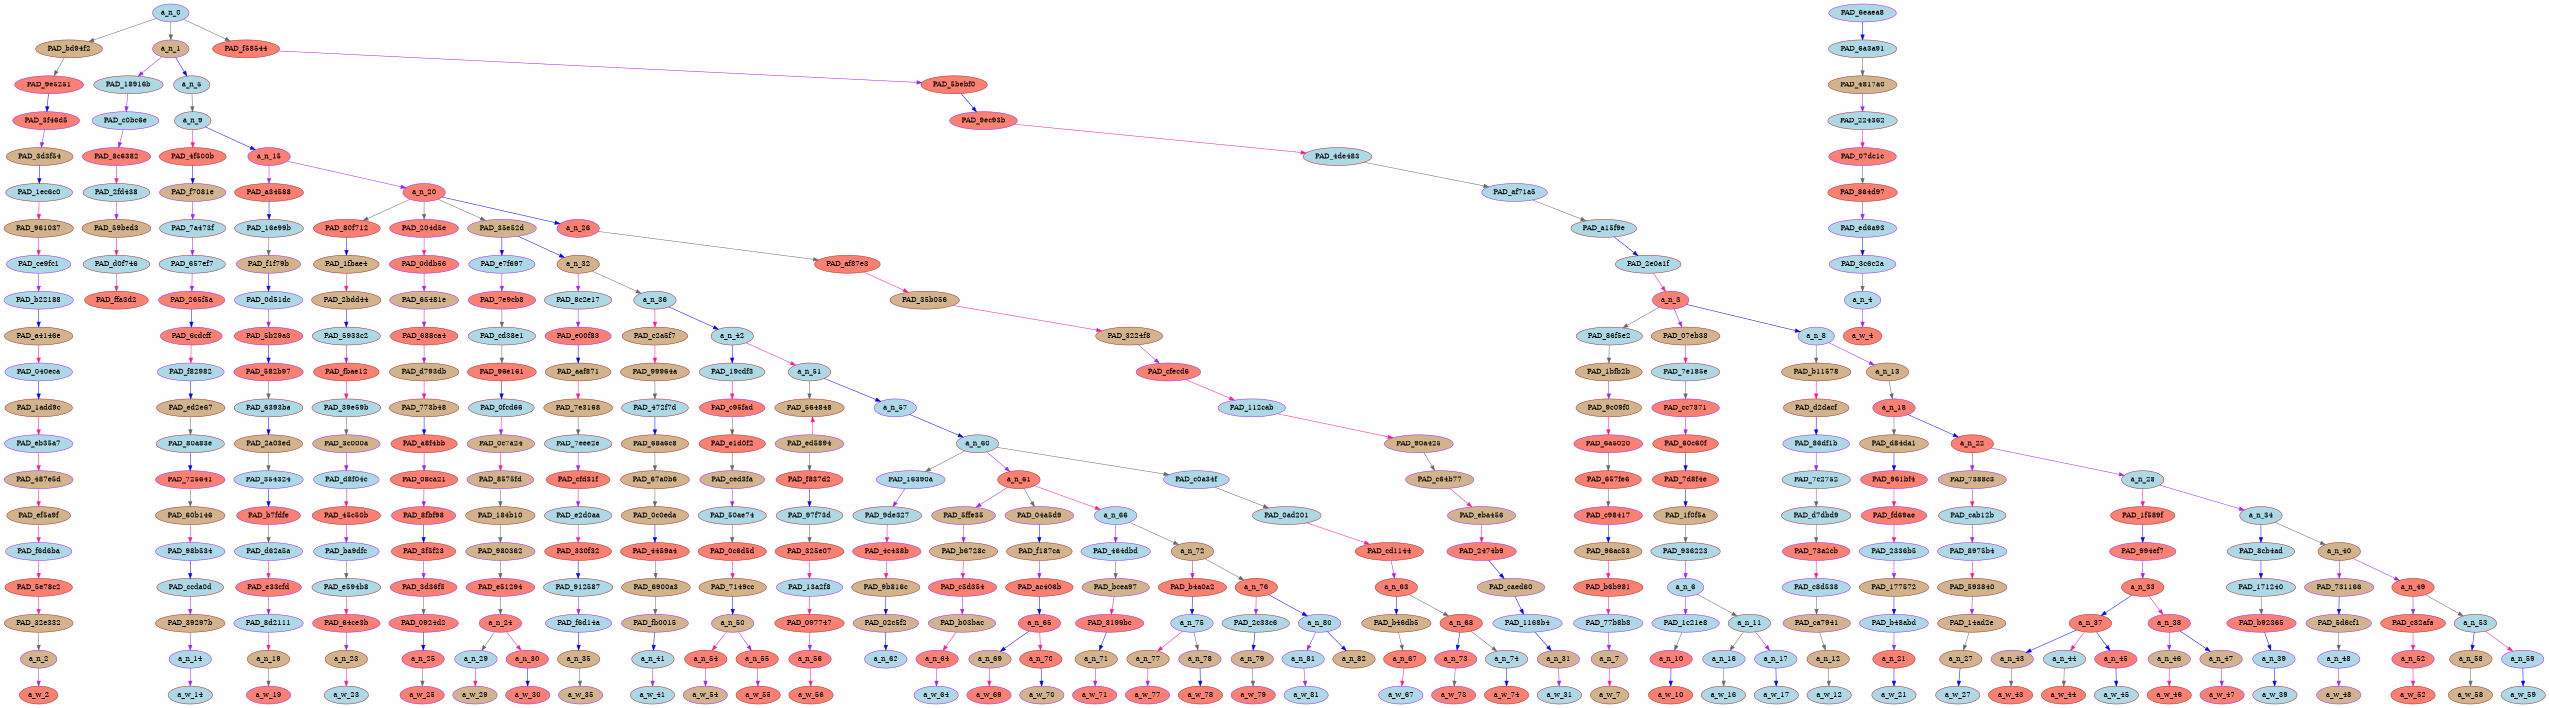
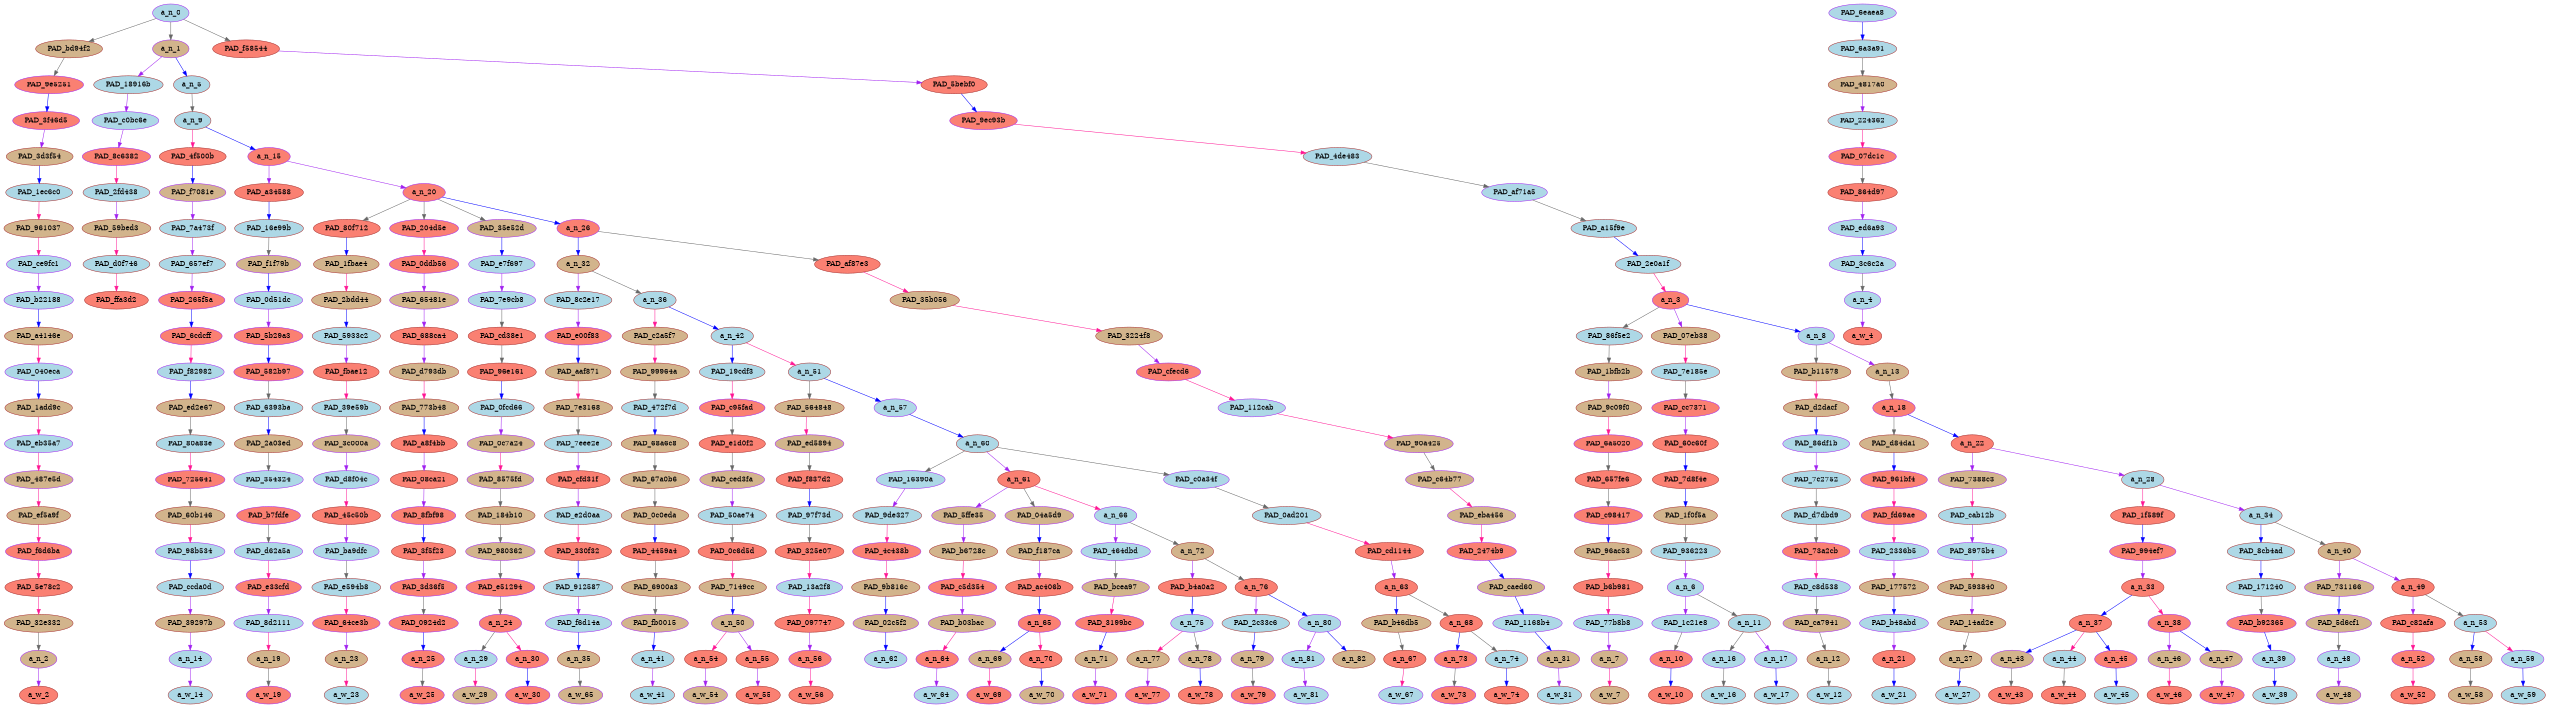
edge "PAD_35e52d" -> "a_n_32": now "a_n_26" -> "a_n_32"
node "PAD_7e9cb8": fillcolor salmon -> lightblue
node "PAD_cd38e1": fillcolor lightblue -> salmon
edge "PAD_ed5894" -> "PAD_564848": reversed
edge "PAD_80a83e" -> "PAD_725641": color blue -> deeppink
edge "PAD_354324" -> "PAD_b7fdfe": removed
node "PAD_f6d6ba": fillcolor lightblue -> salmon
node "a_w_35": label "a_w_35" -> "a_w_65"
